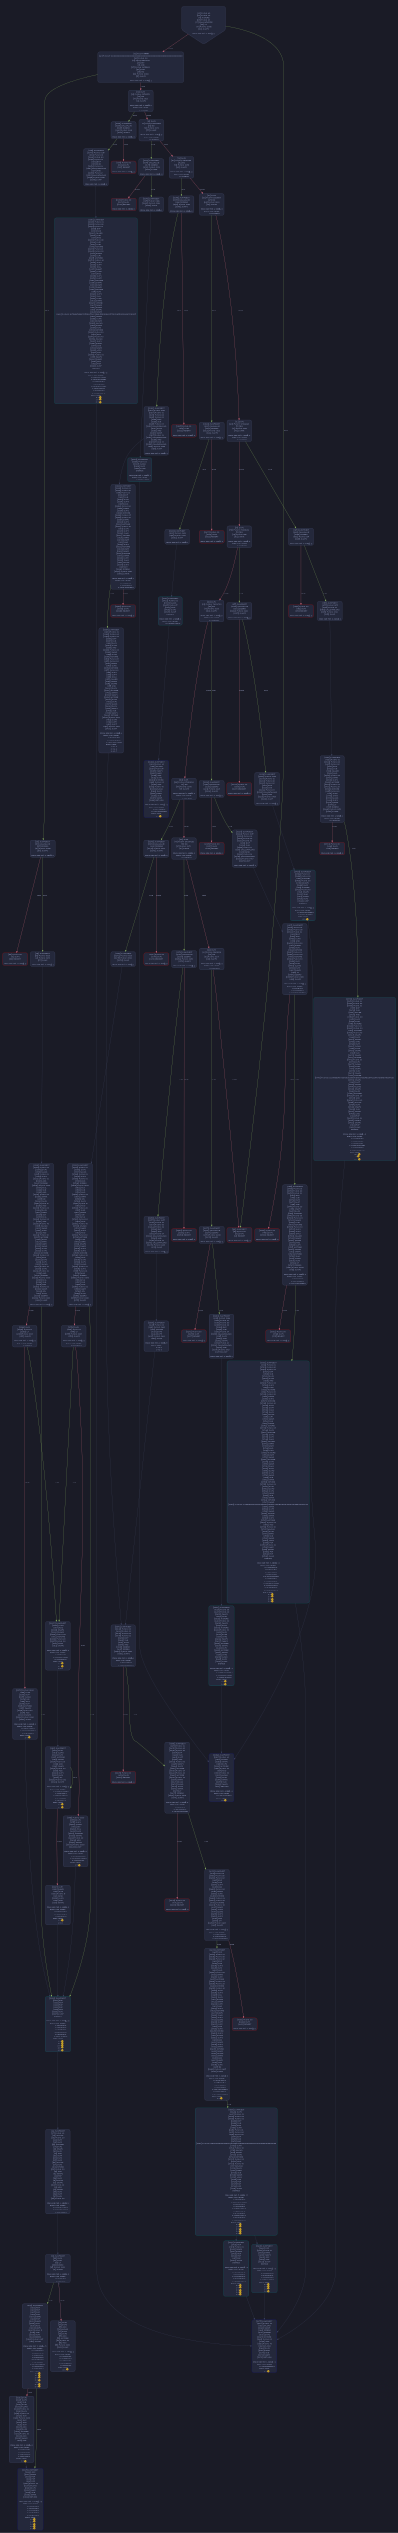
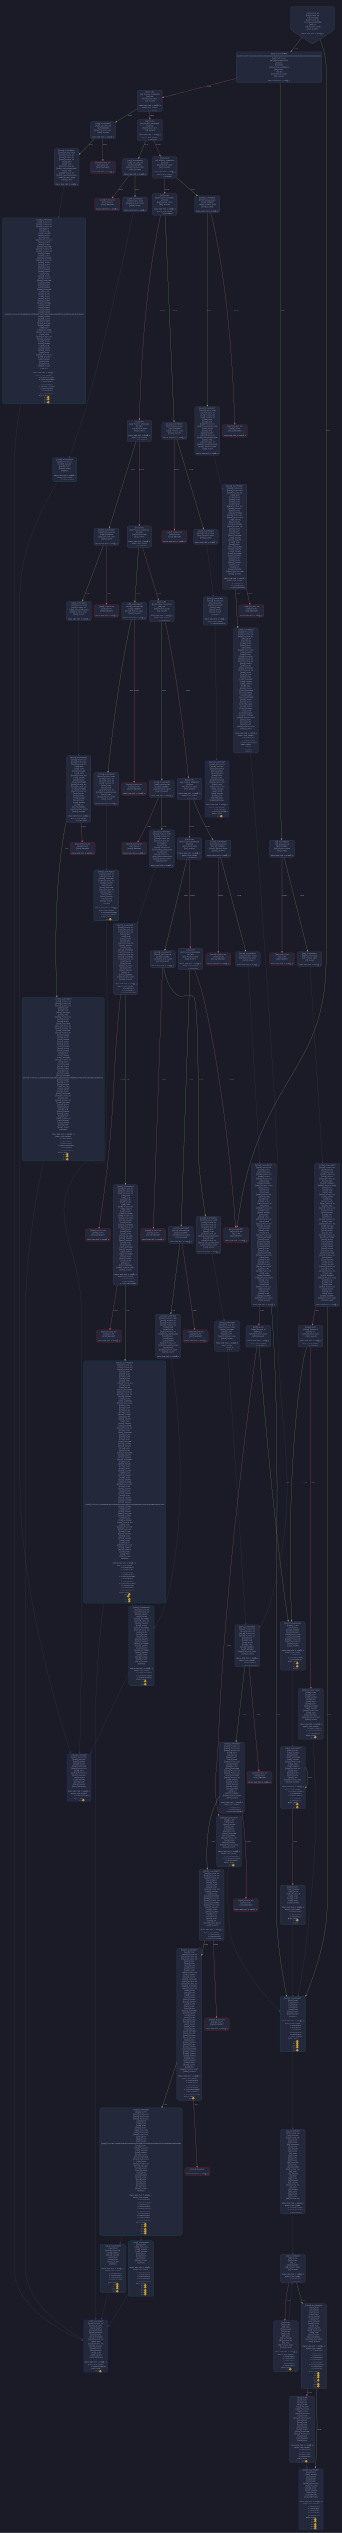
node "[06e4] INVALID Stack size req: 0, sizeΔ: 0": added
